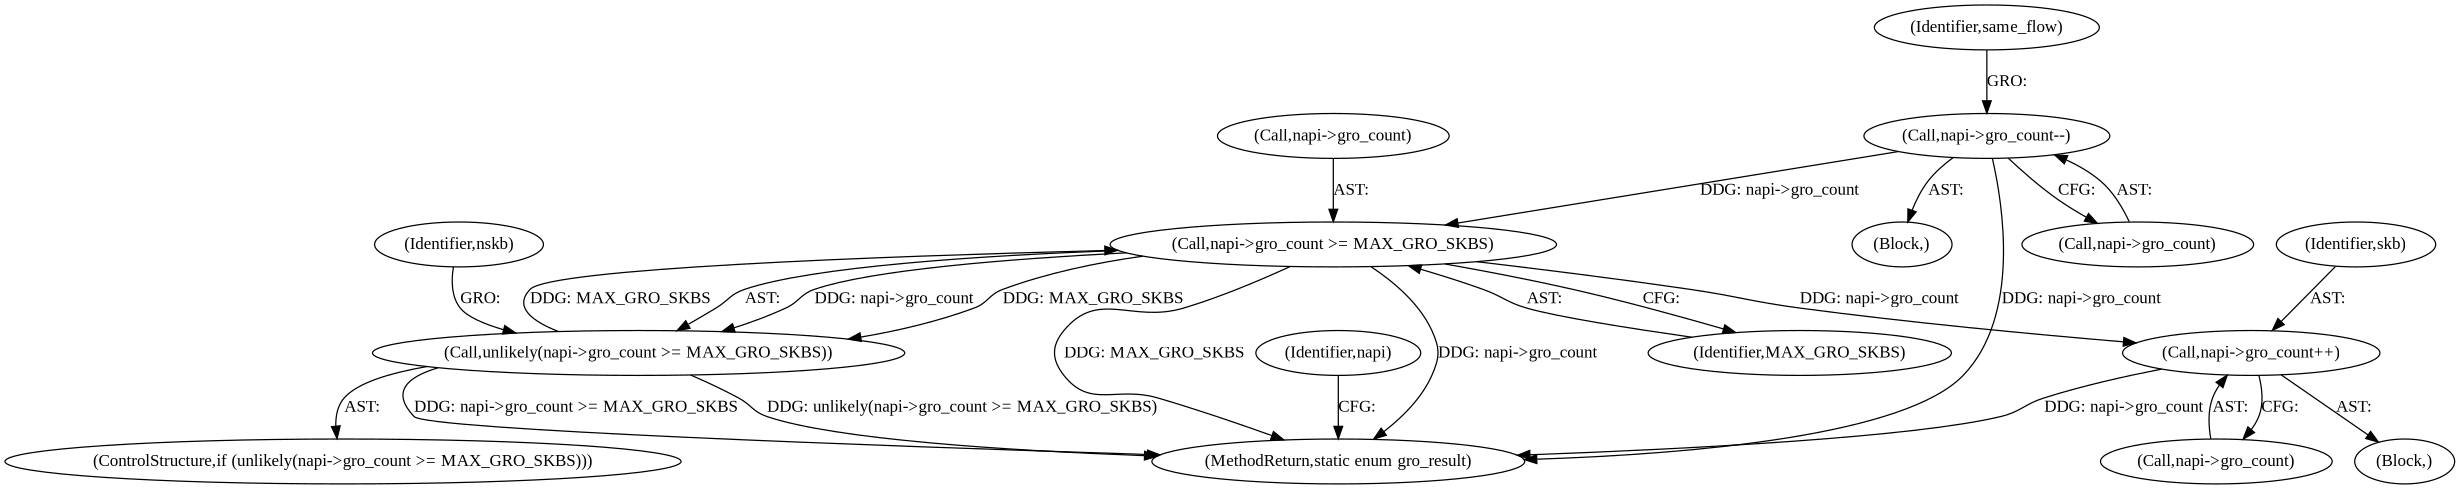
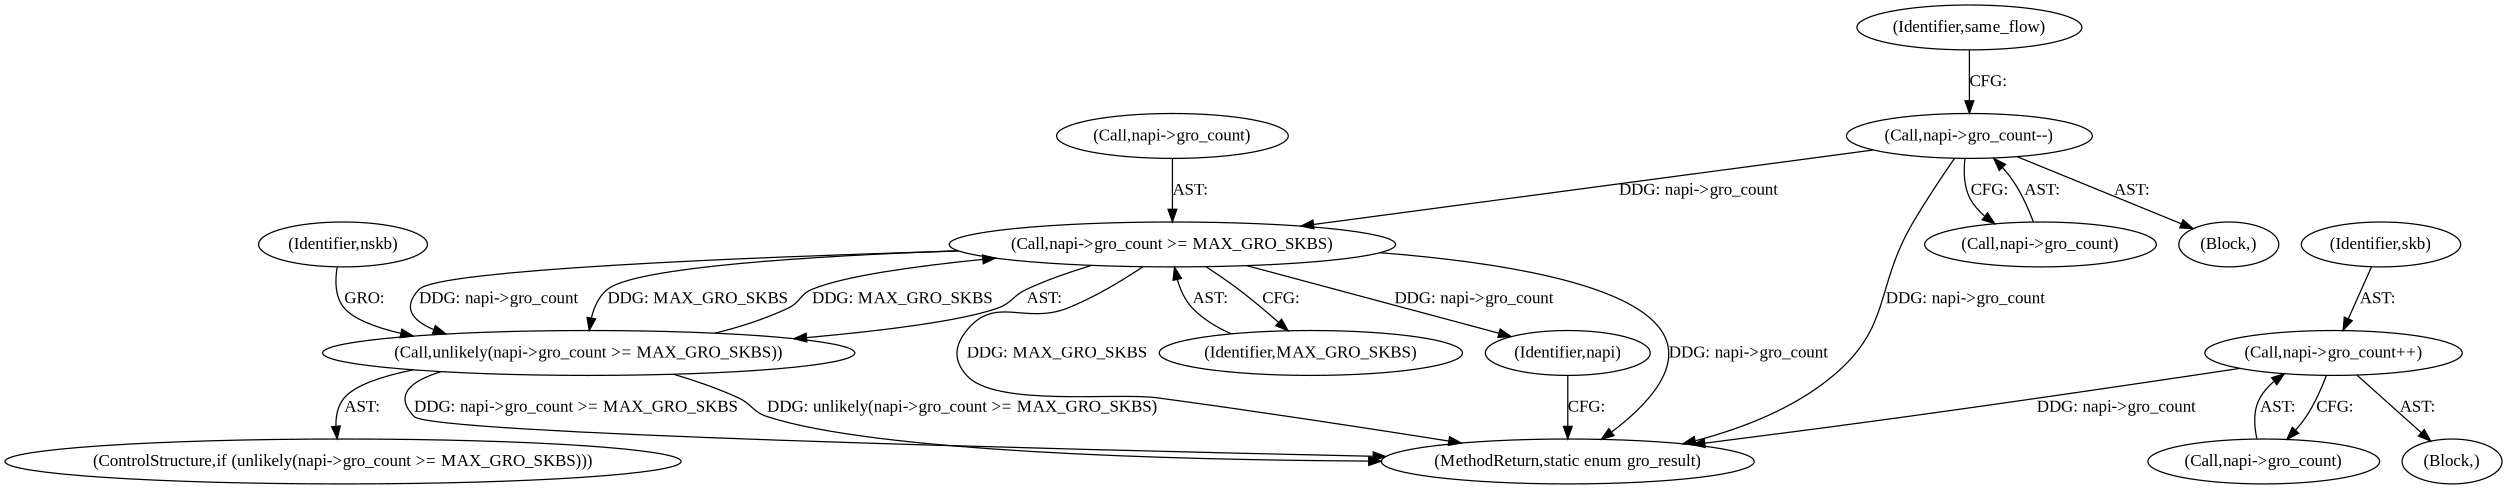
edge "(Identifier,same_flow)" -> "(Call,napi->gro_count--)": label "GRO: " -> "CFG: "
edge "(Call,napi->gro_count >= MAX_GRO_SKBS)" -> "(Call,napi->gro_count++)": now "(Call,napi->gro_count >= MAX_GRO_SKBS)" -> "(Identifier,napi)"
